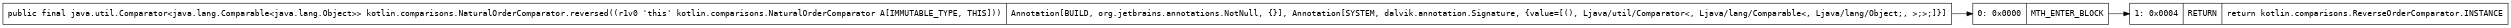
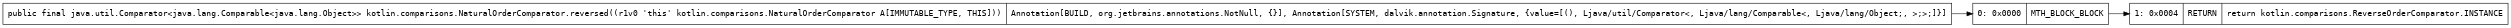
node "0: 0x0000": text "MTH_ENTER_BLOCK" -> "MTH_BLOCK_BLOCK"
